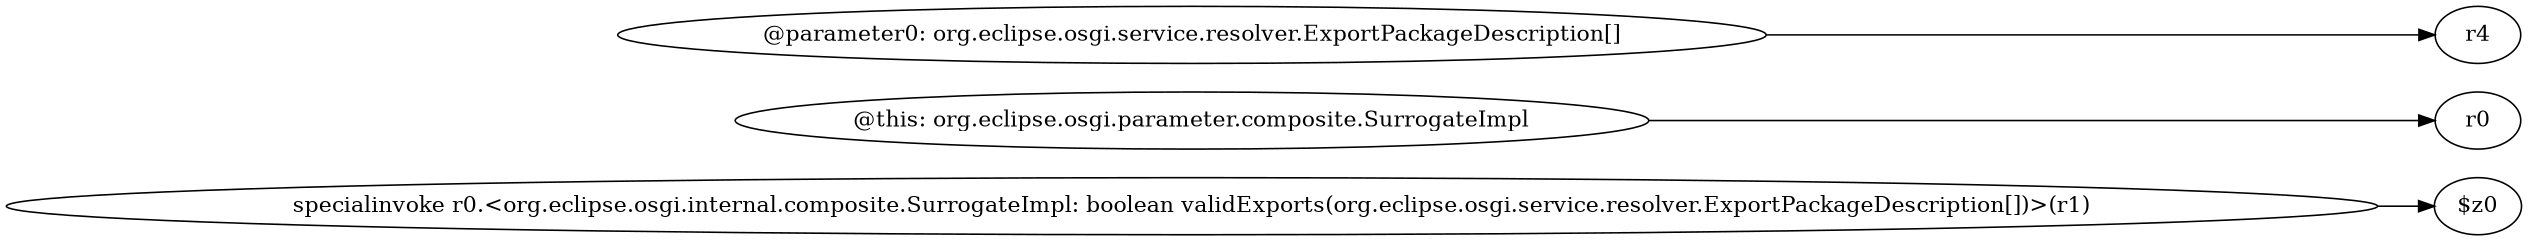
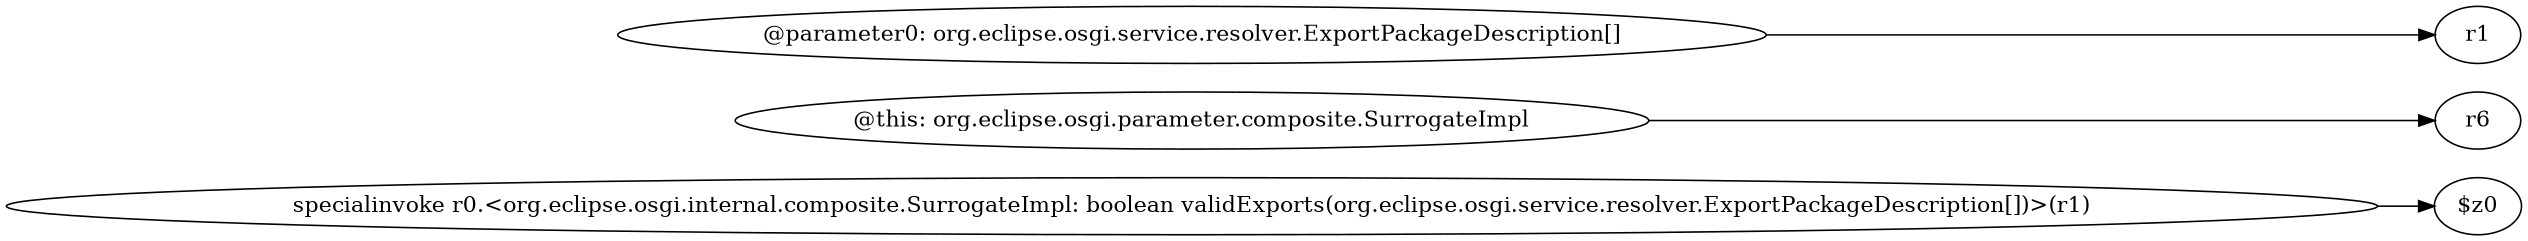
node "r4": label "r4" -> "r1"
node "r0": label "r0" -> "r6"
